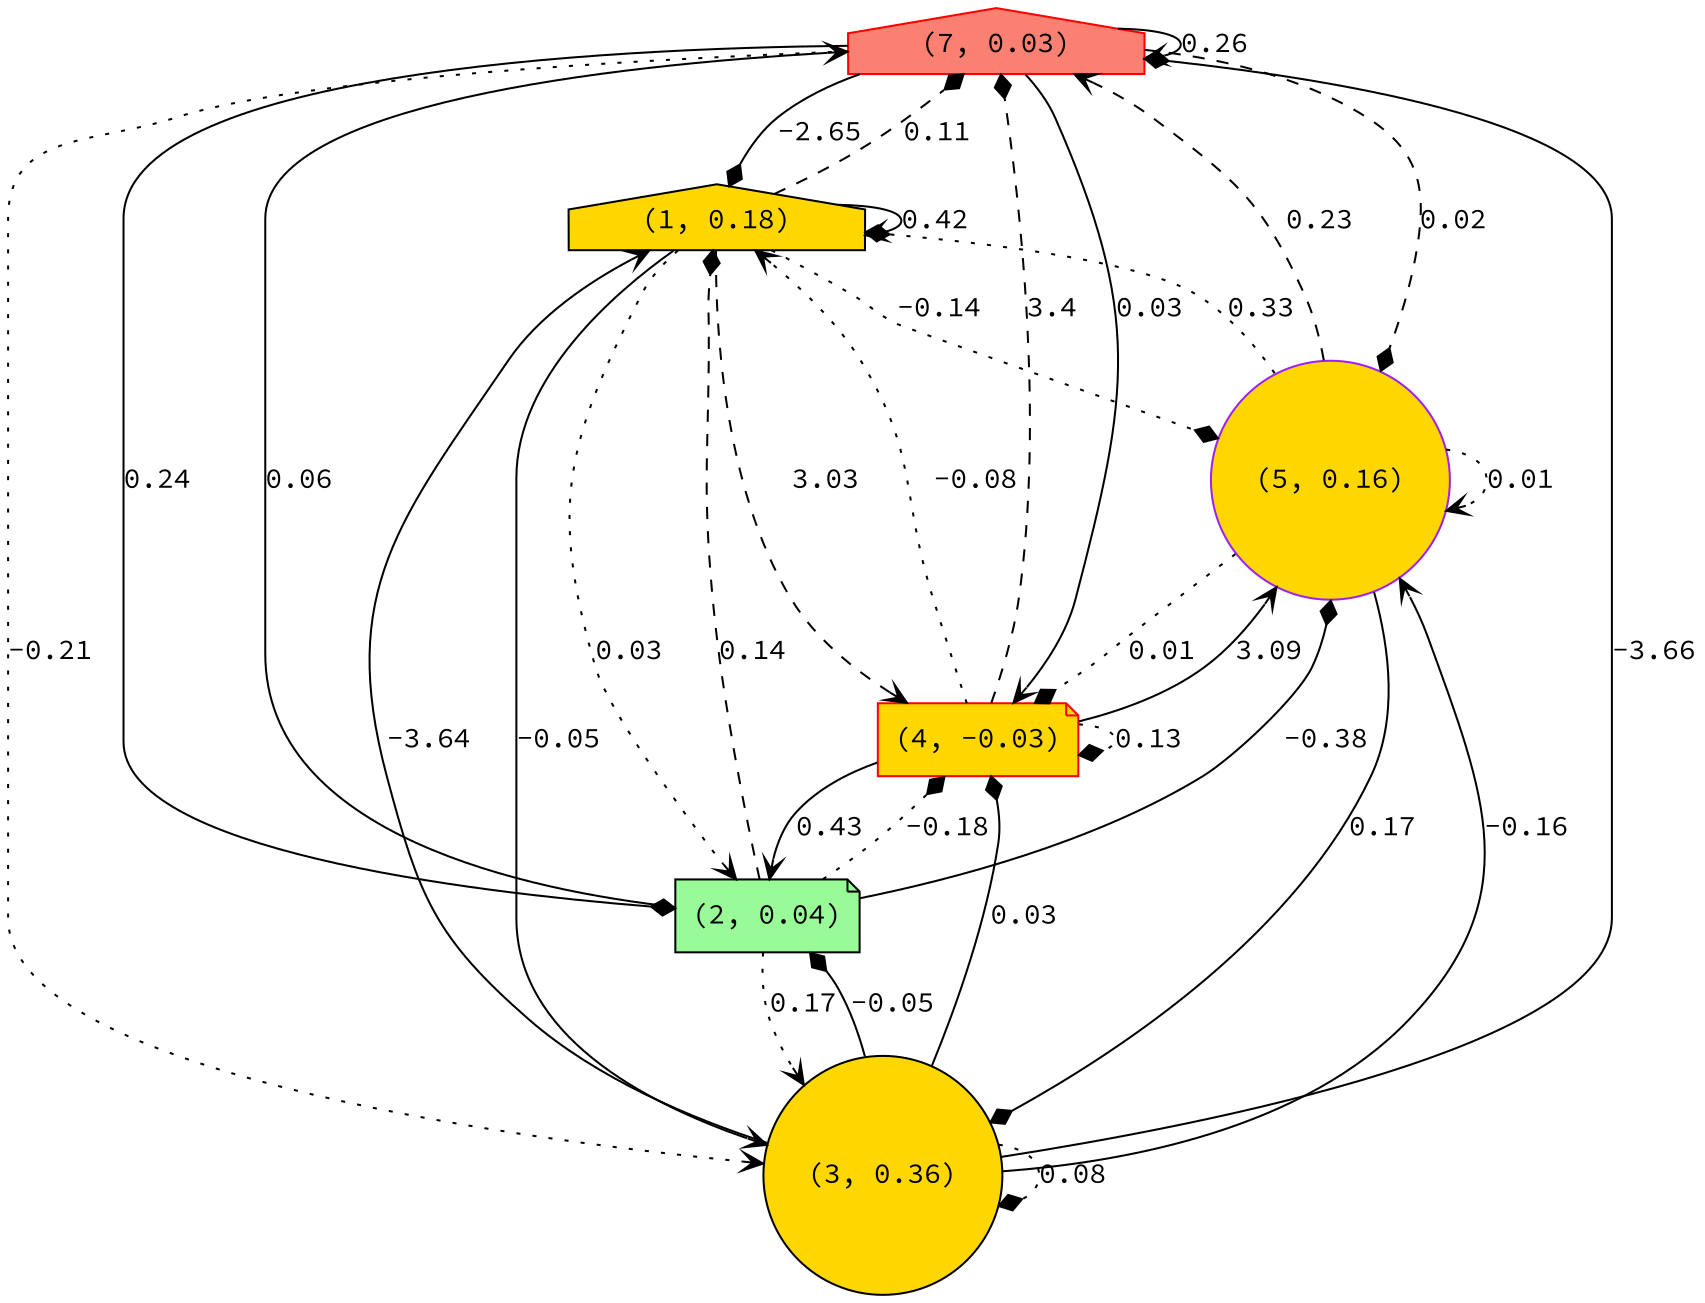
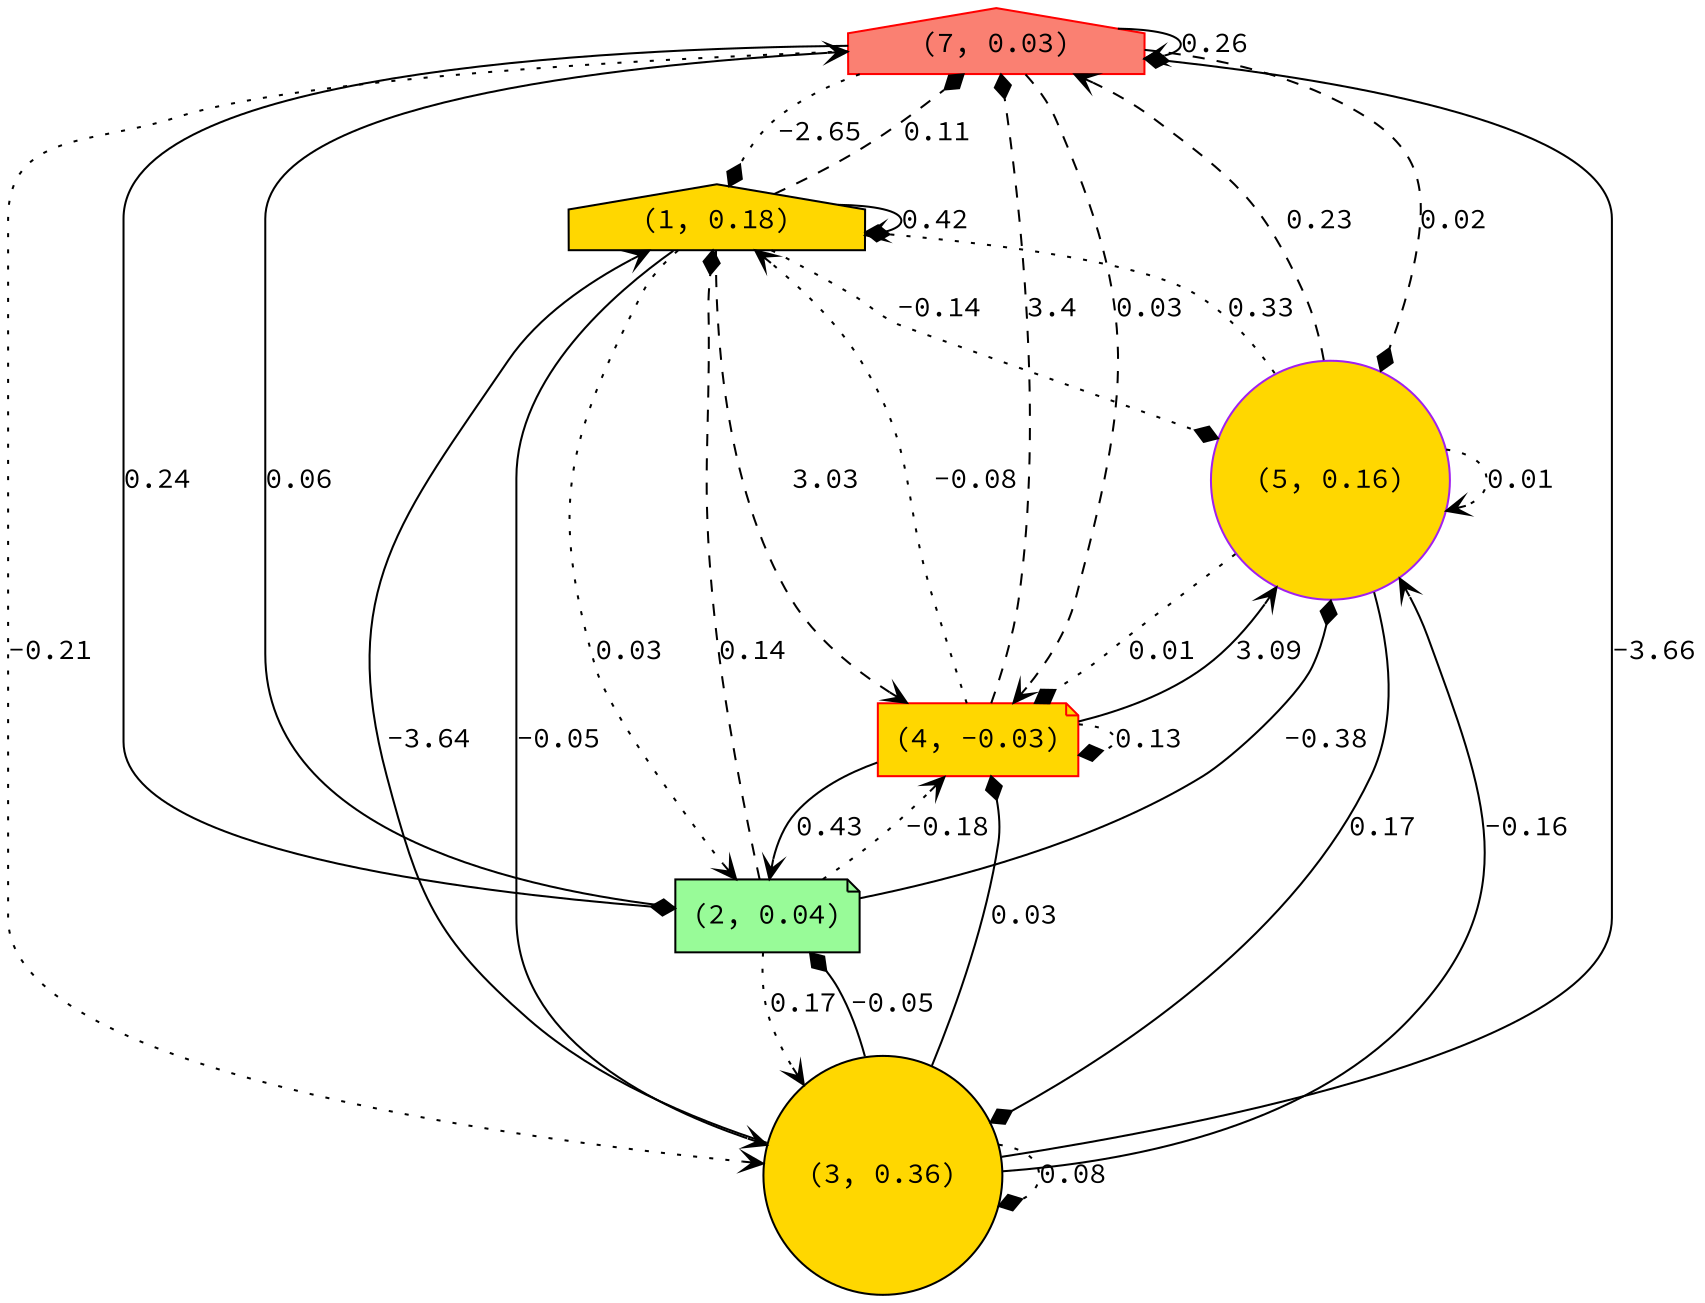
edge "(7, 0.03)" -> "(1, 0.18)": style solid -> dotted
edge "(7, 0.03)" -> "(4, -0.03)": style solid -> dashed
edge "(2, 0.04)" -> "(4, -0.03)": arrowhead diamond -> vee
